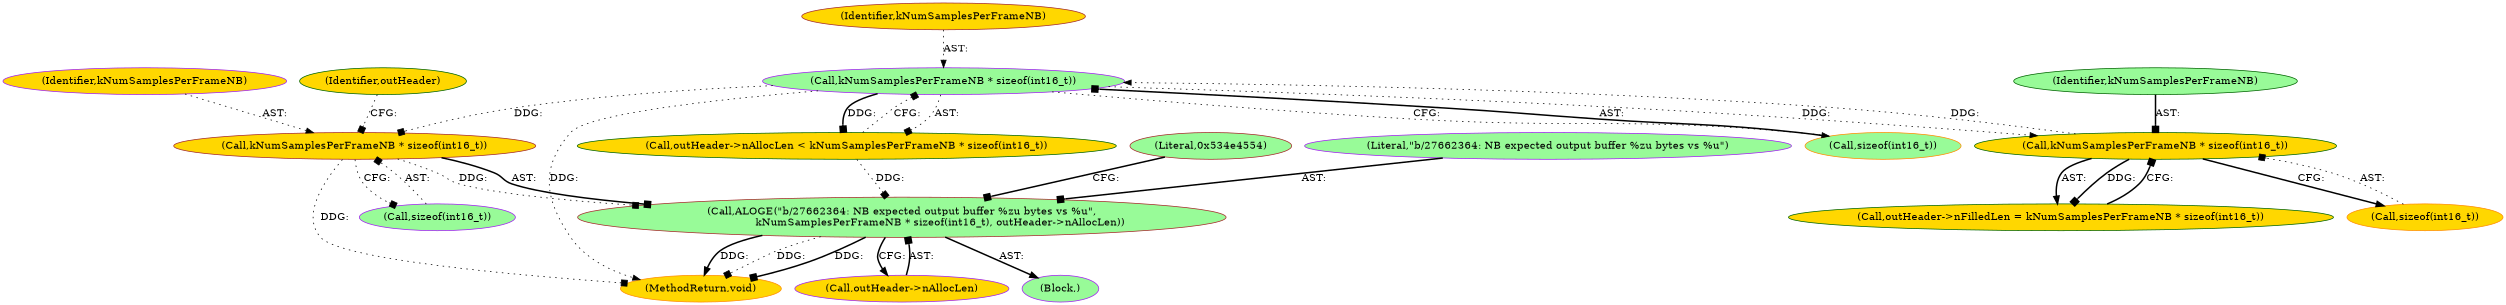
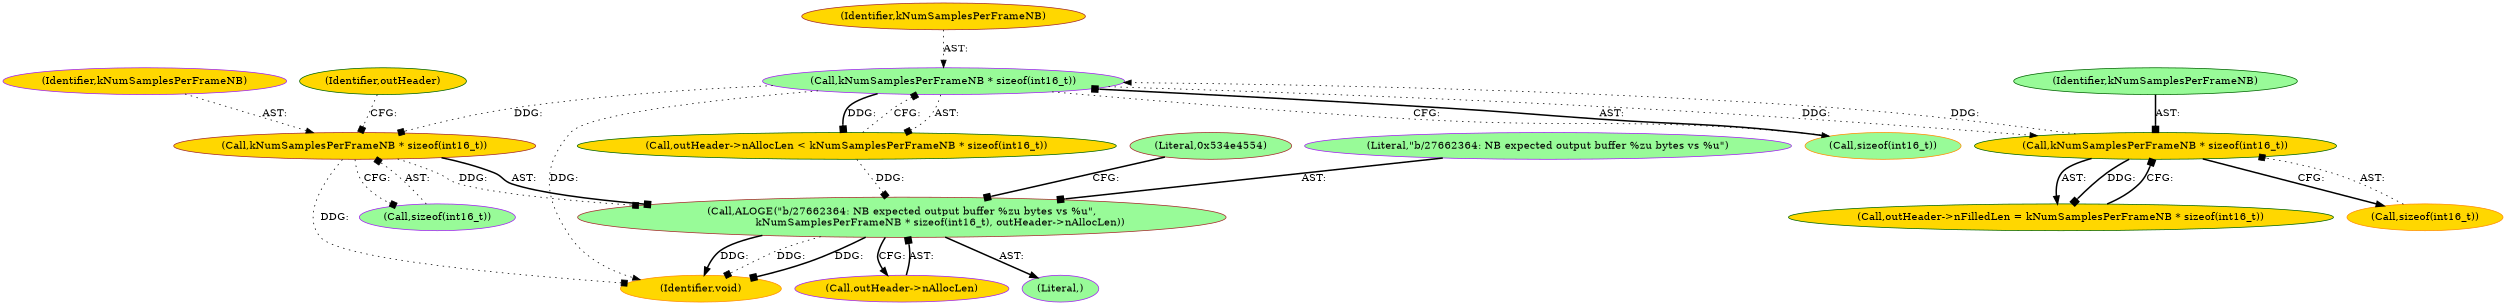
node "(MethodReturn,void)": label "(MethodReturn,void)" -> "(Identifier,void)"
node "(Block,)": label "(Block,)" -> "(Literal,)"
